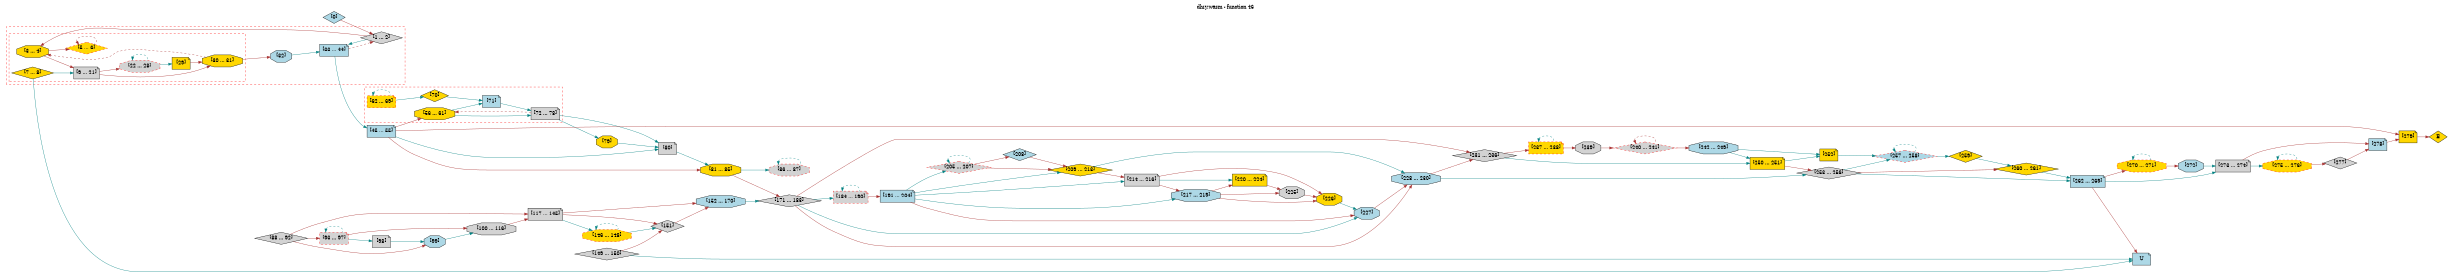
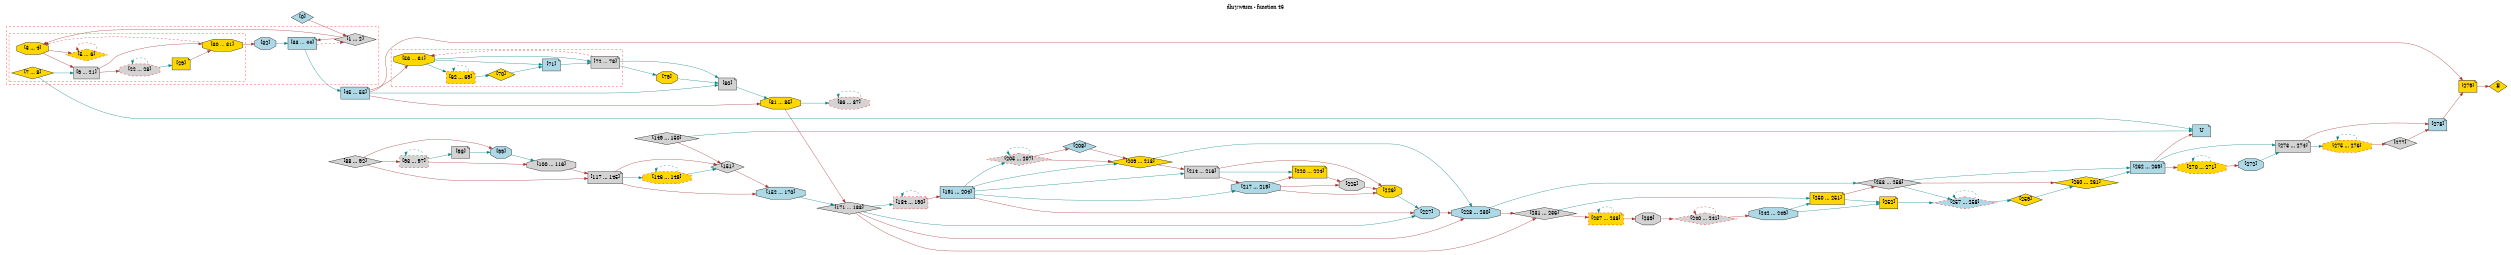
edge "[1 ... 2]" -> "[33 ... 44]": color teal -> brown
edge "[56 ... 61]" -> "[62 ... 69]": added
